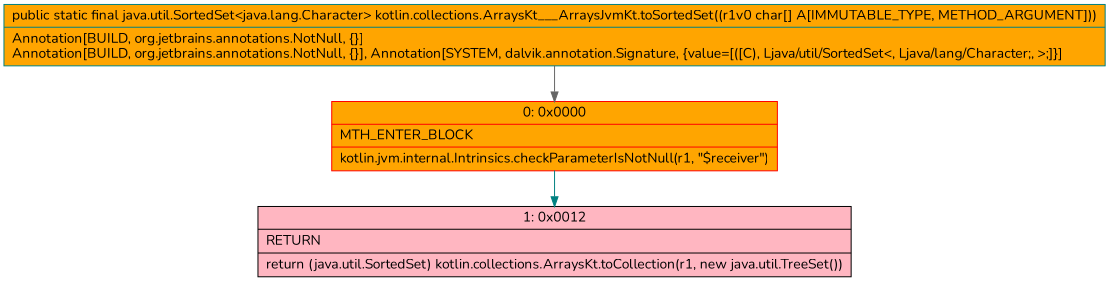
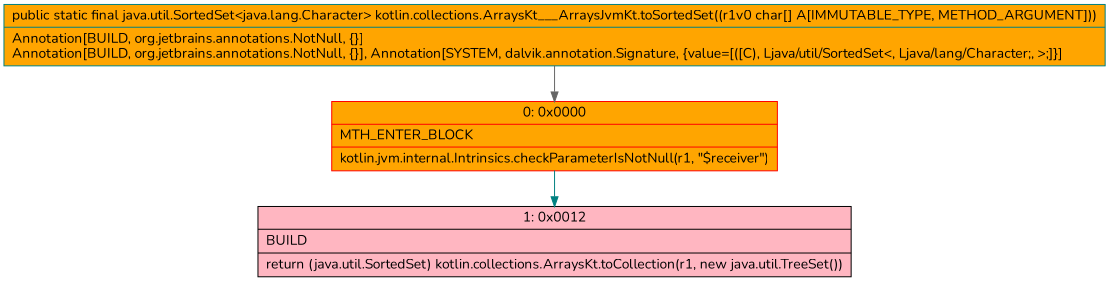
node "1: 0x0012": text "RETURN" -> "BUILD"
